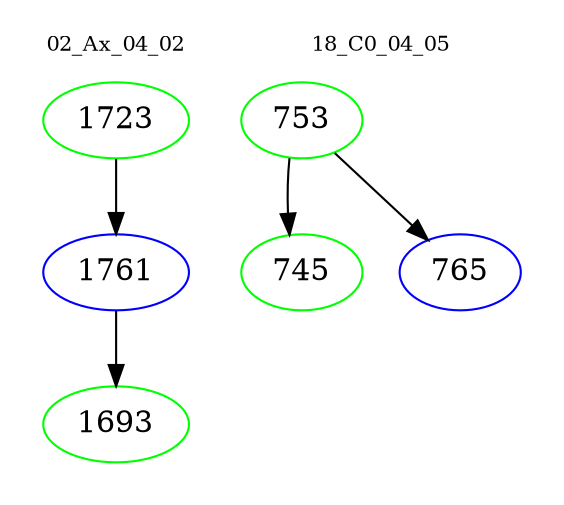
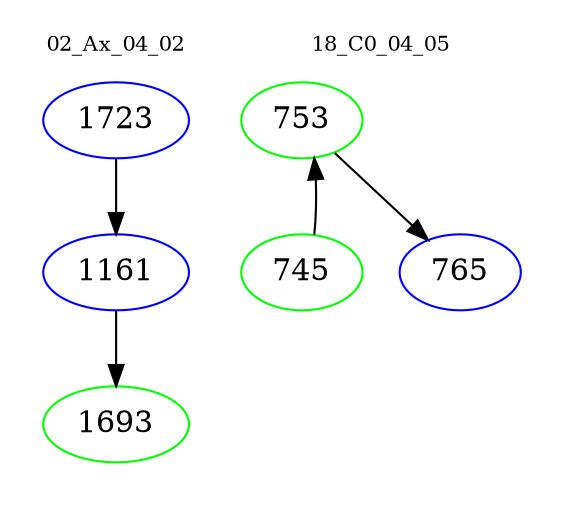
node "1723": color green -> blue
edge "753" -> "745": reversed
node "1761": label "1761" -> "1161"
